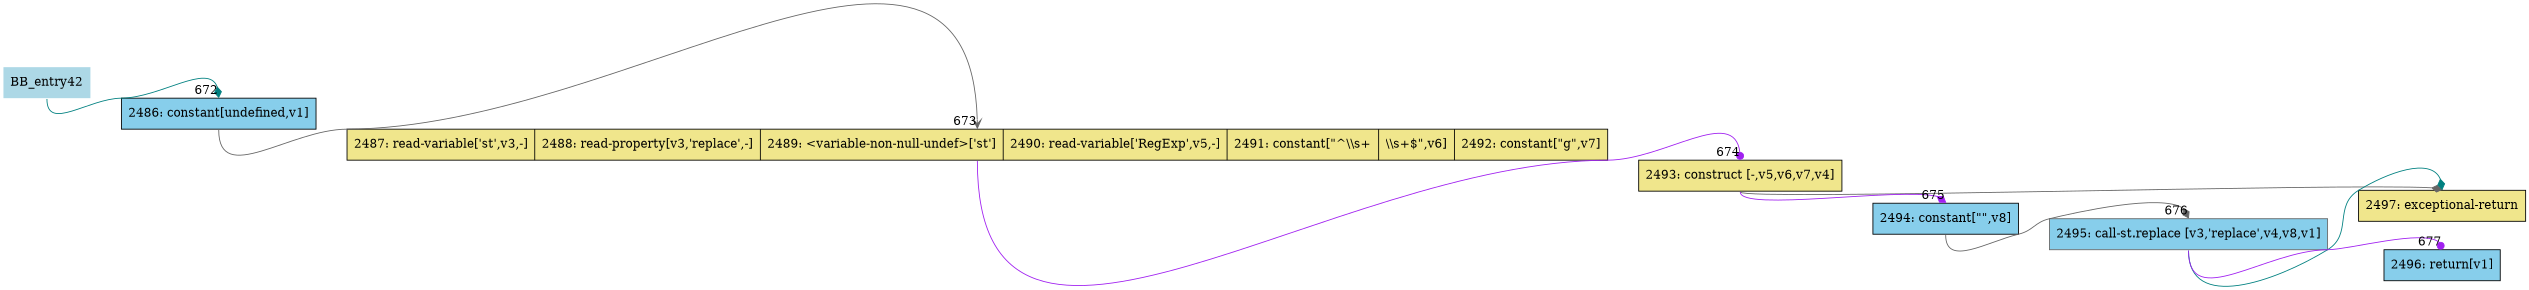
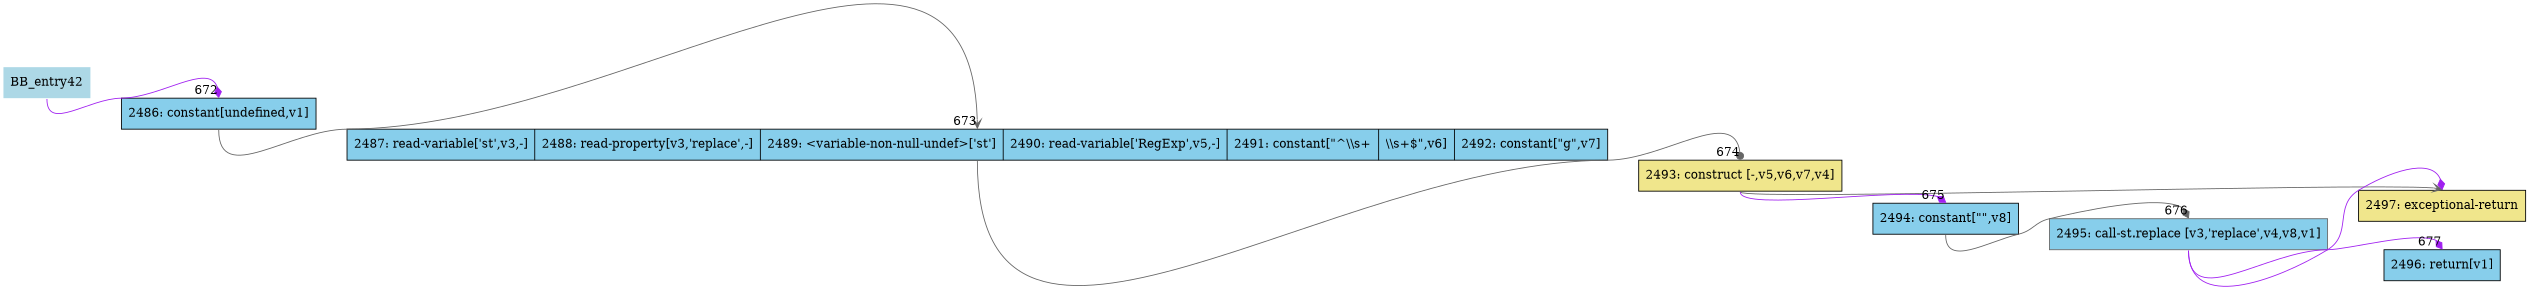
edge "BB_entry42" -> "2486: constant[undefined,v1]": color teal -> purple
node "2487: read-variable['st',v3,-]": fillcolor khaki -> skyblue
edge "2493: construct [-,v5,v6,v7,v4]" -> "2497: exceptional-return": arrowhead diamond -> vee
edge "2487: read-variable['st',v3,-]" -> "2493: construct [-,v5,v6,v7,v4]": color purple -> gray40
edge "2495: call-st.replace [v3,'replace',v4,v8,v1]" -> "2496: return[v1]": arrowhead dot -> diamond
edge "2495: call-st.replace [v3,'replace',v4,v8,v1]" -> "2497: exceptional-return": color teal -> purple
